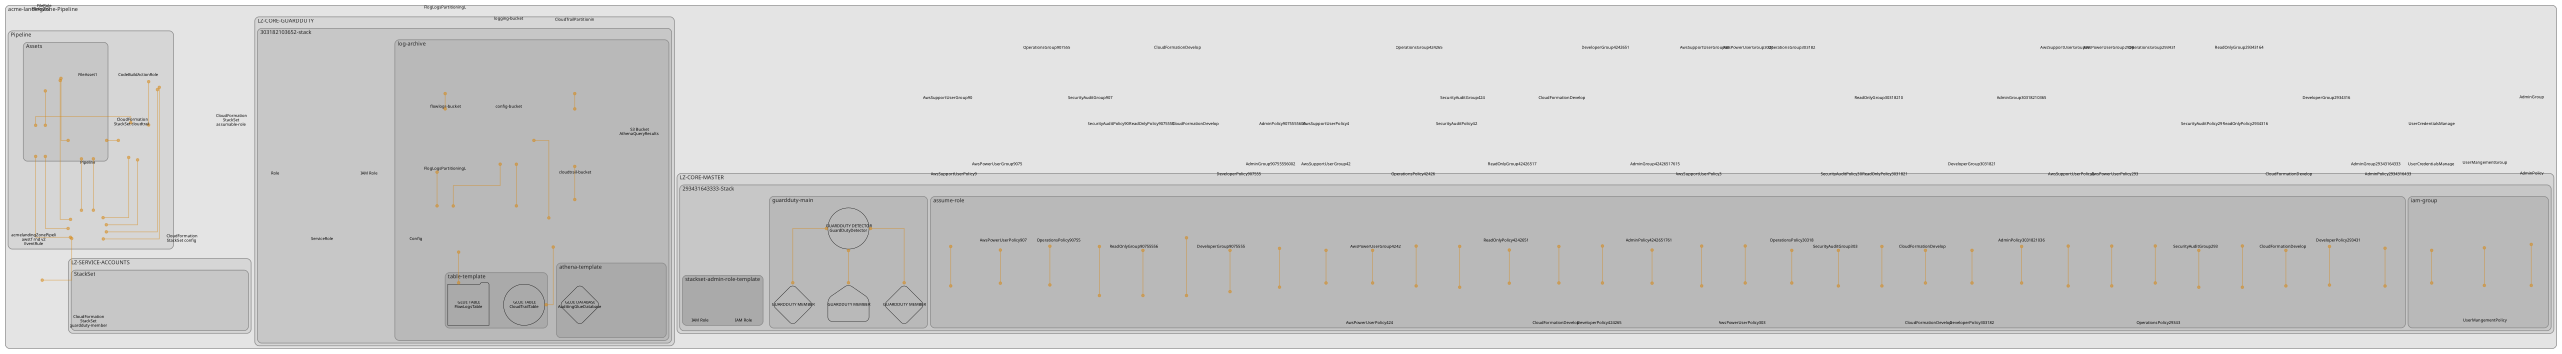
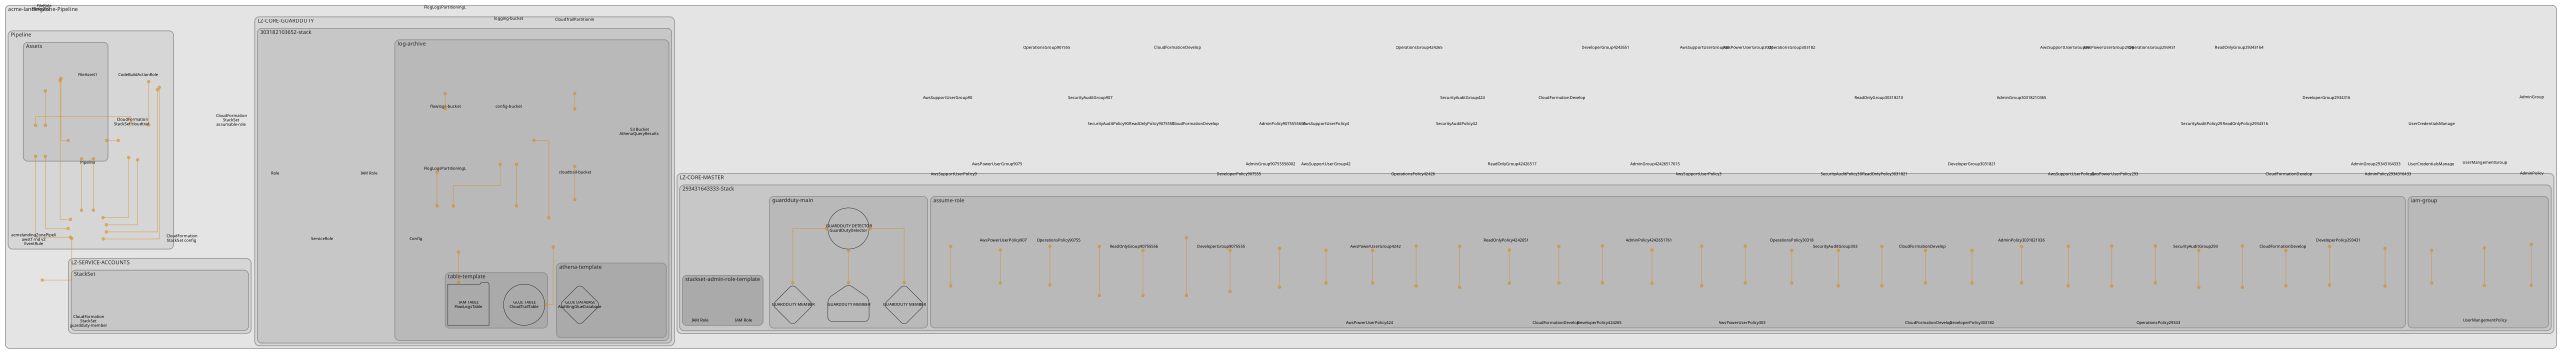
node "GLUE TABLE FlowLogsTable": label "GLUE TABLE FlowLogsTable" -> "IAM TABLE FlowLogsTable"
